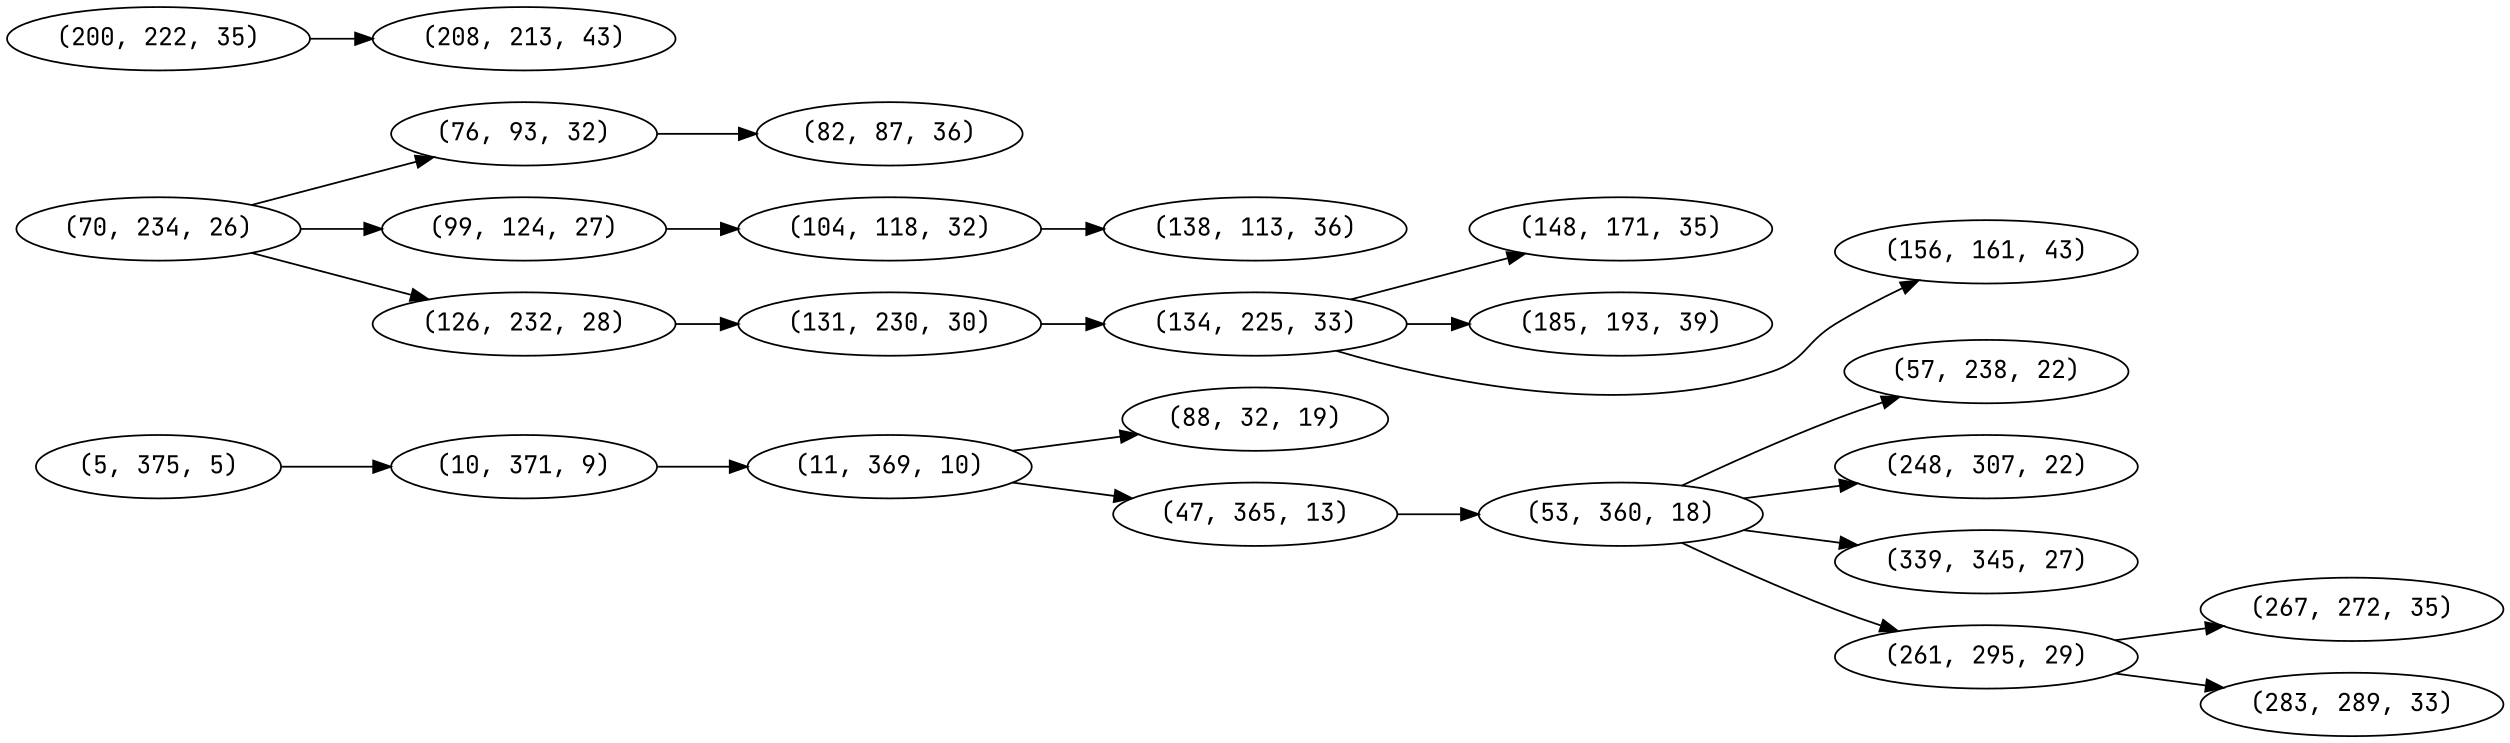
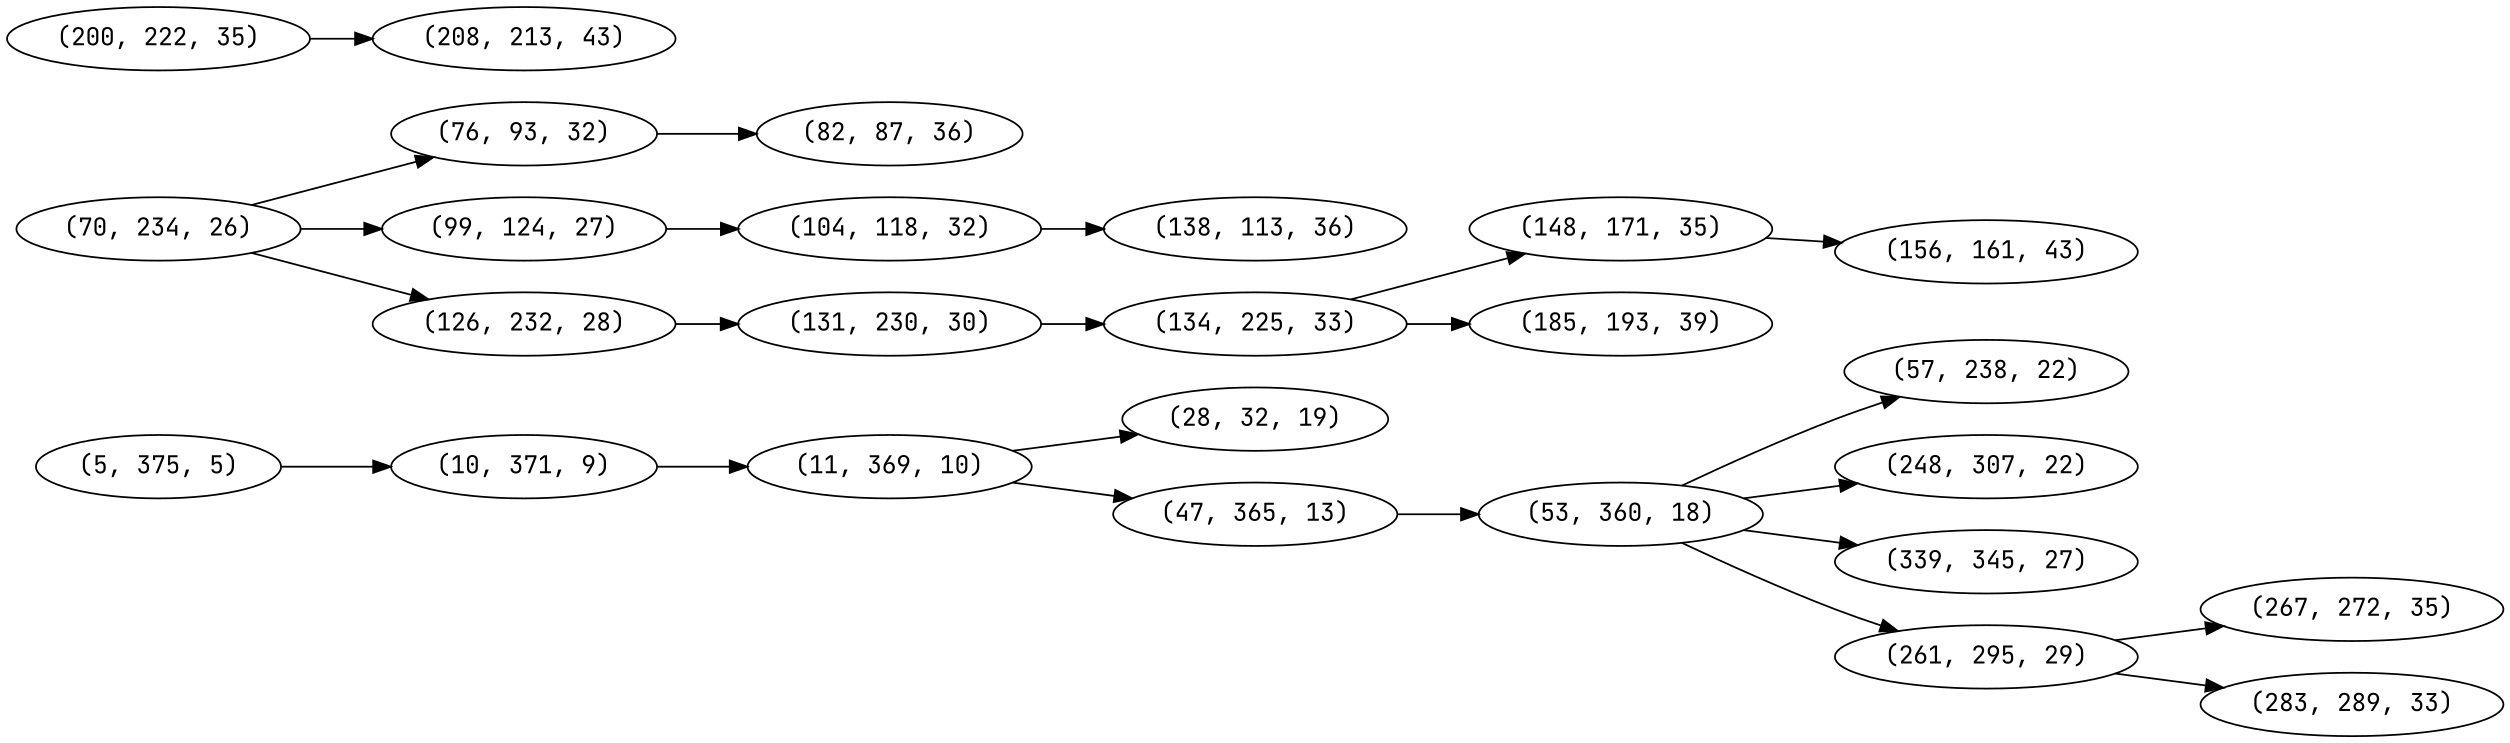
edge "(134, 225, 33)" -> "(156, 161, 43)": now "(148, 171, 35)" -> "(156, 161, 43)"
node "(88, 32, 19)": label "(88, 32, 19)" -> "(28, 32, 19)"
